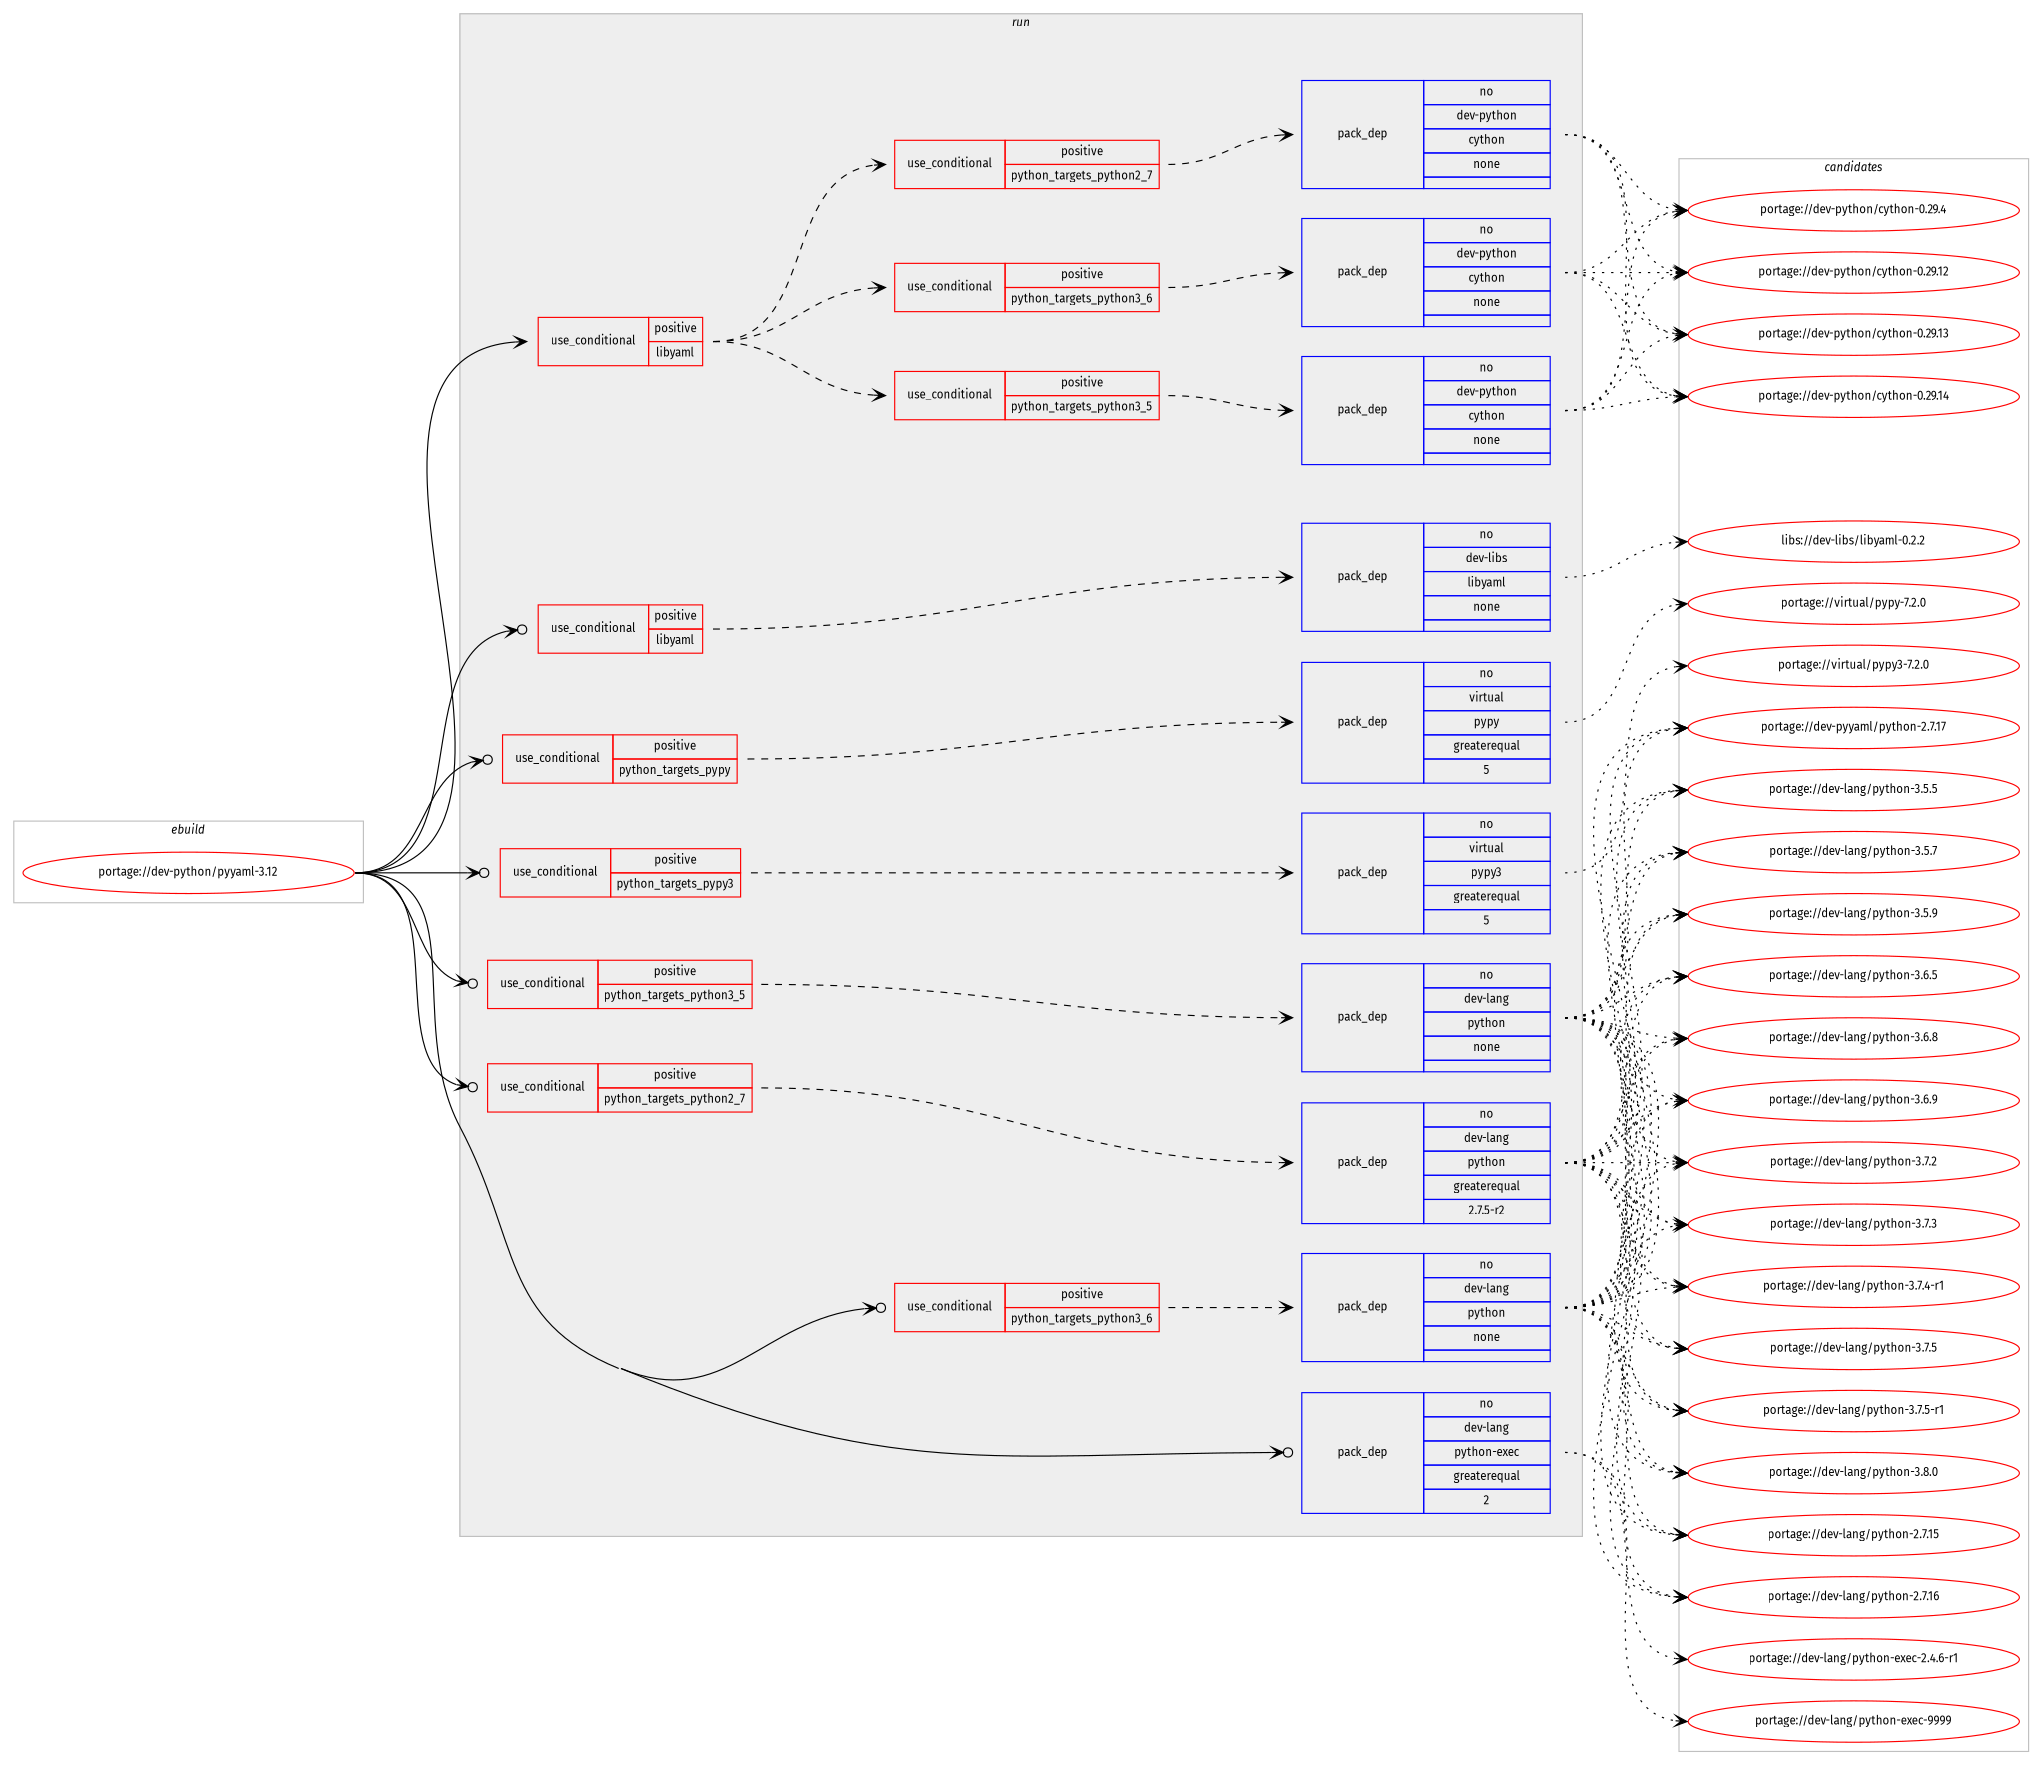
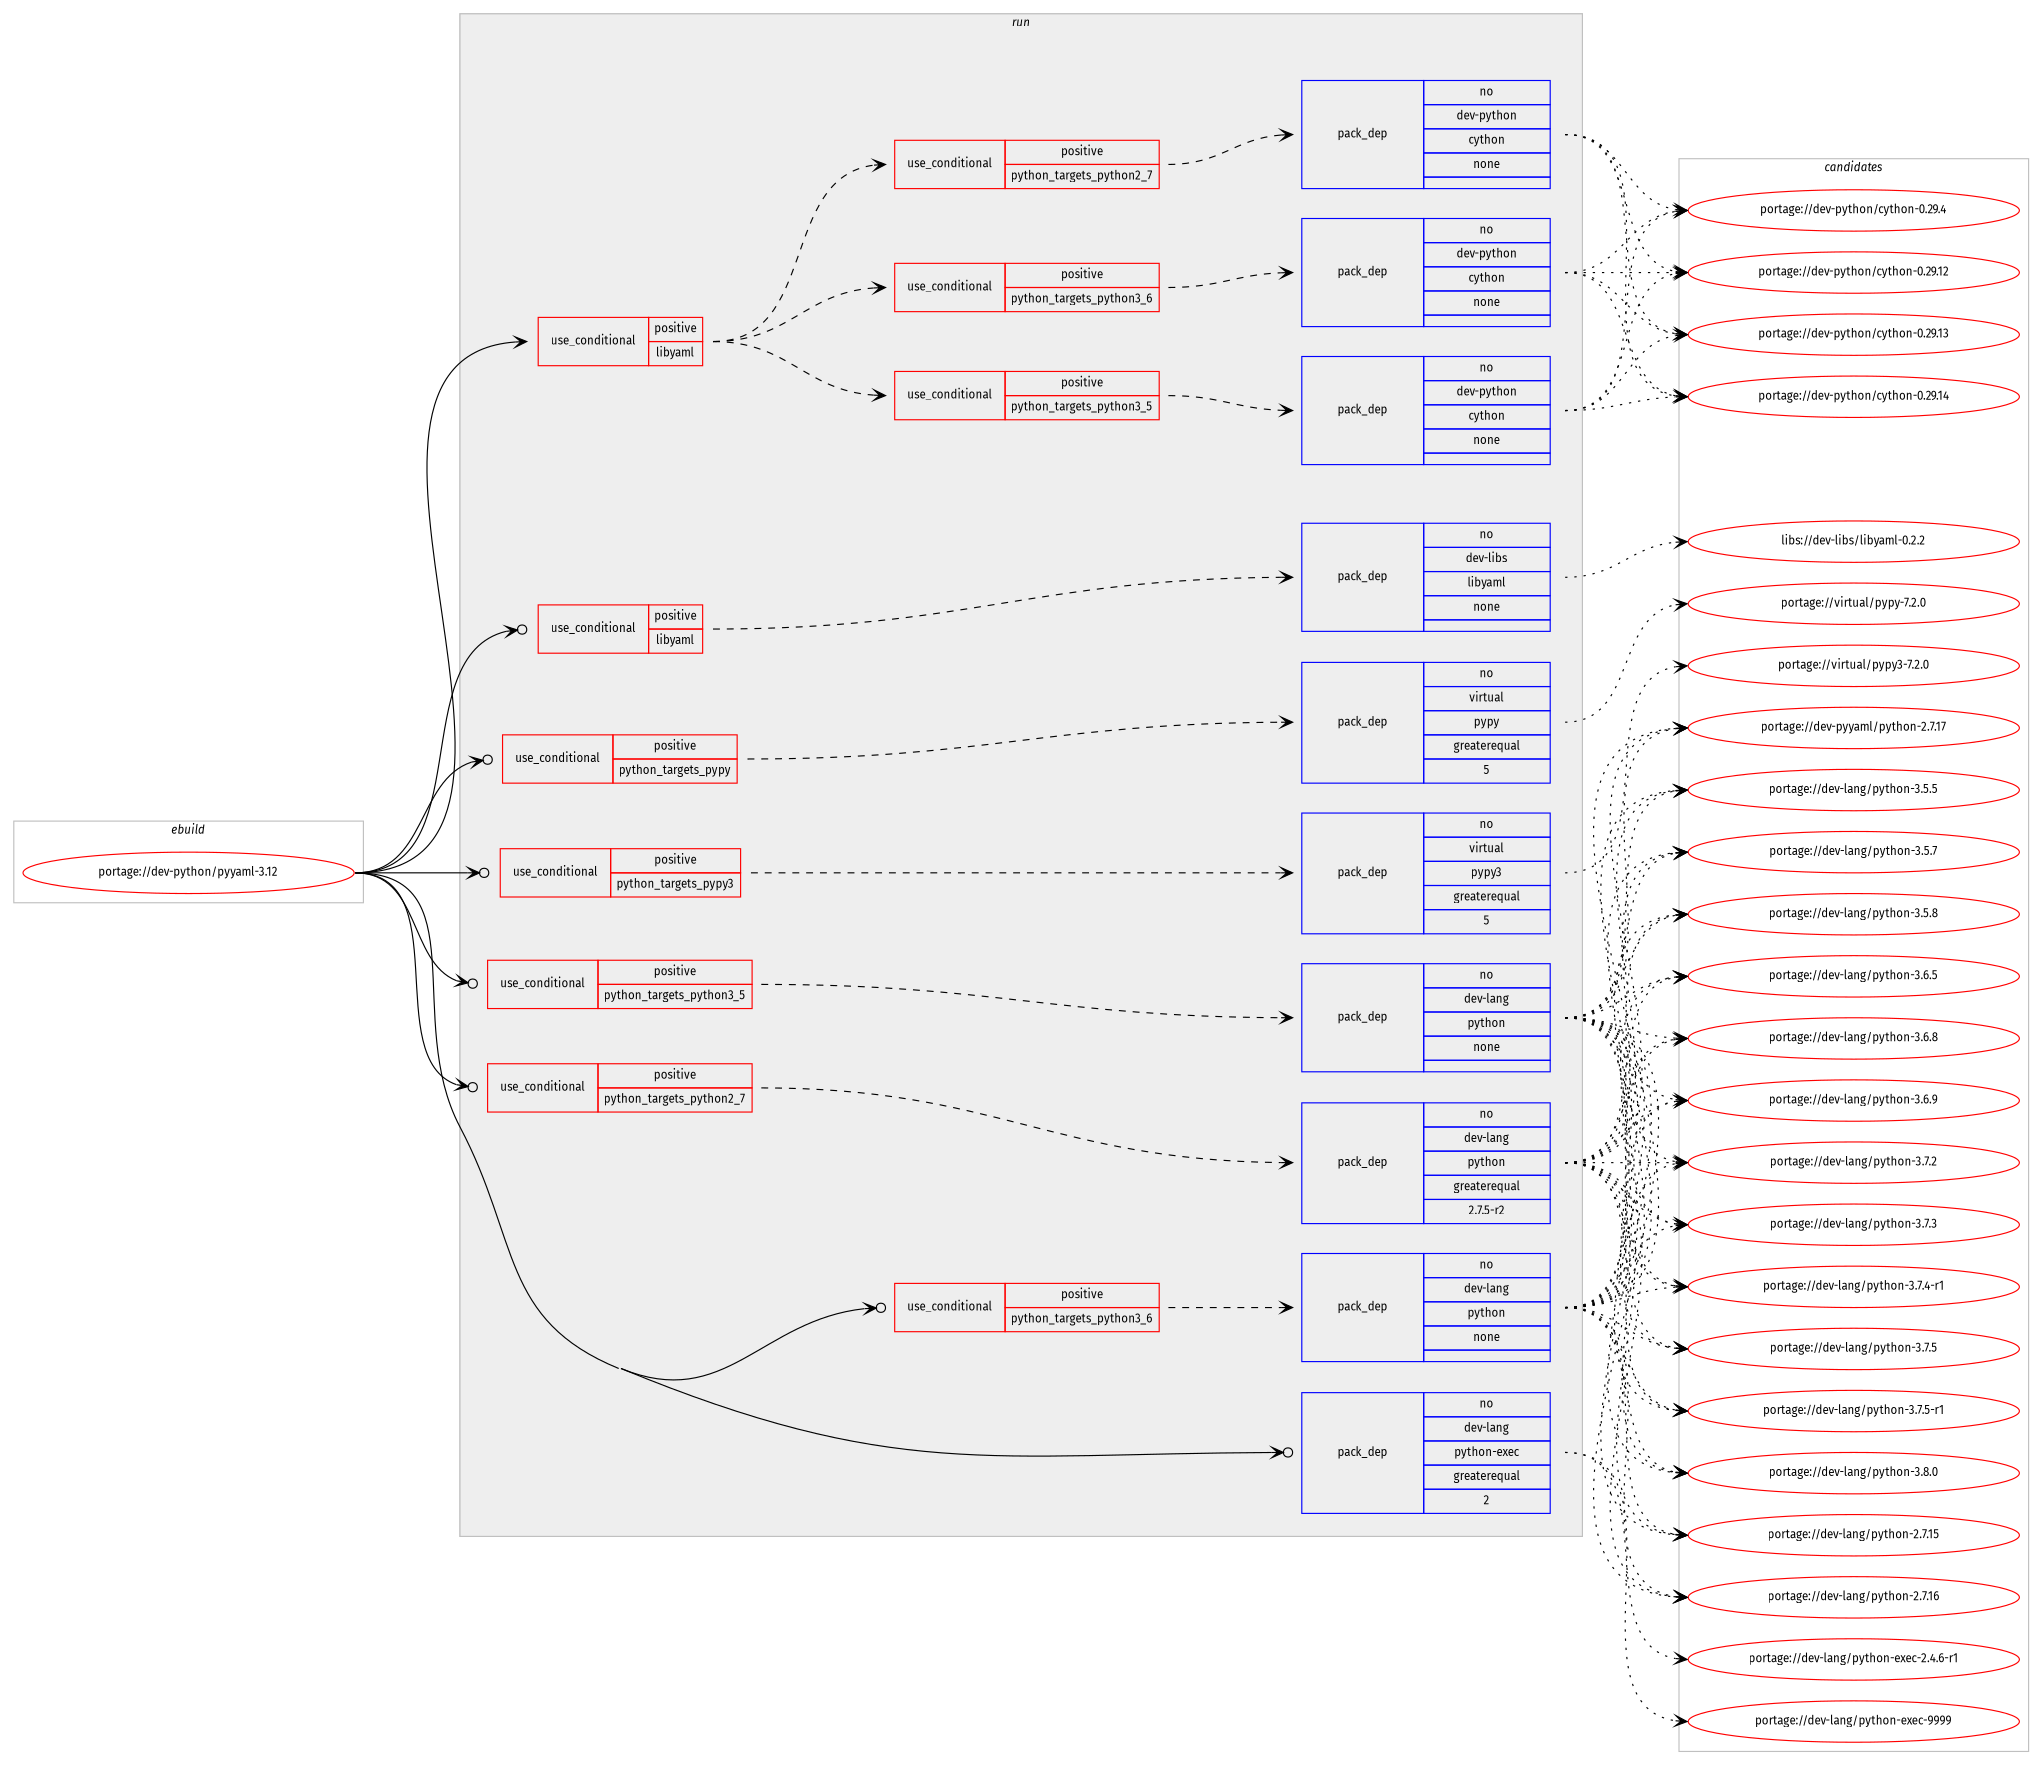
node "portage://dev-lang/python-3.5.9": label "portage://dev-lang/python-3.5.9" -> "portage://dev-lang/python-3.5.8"
